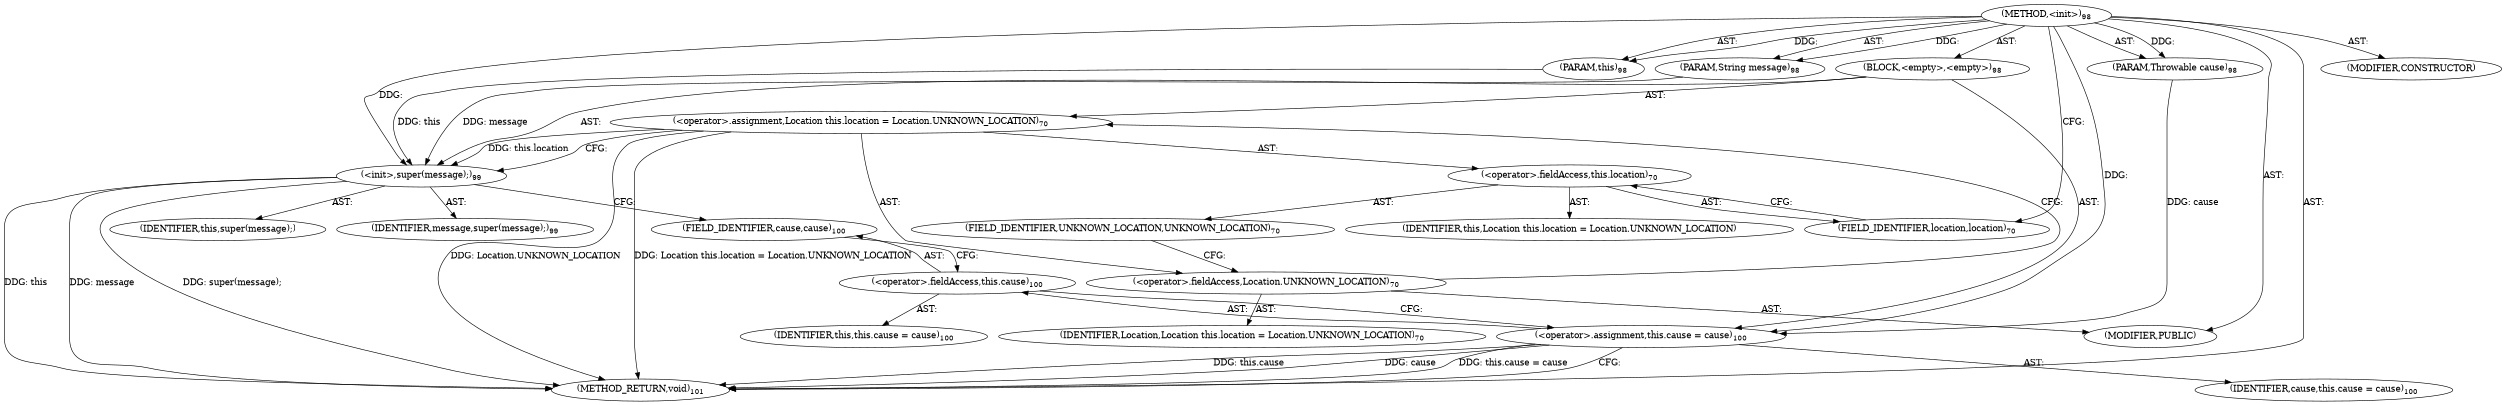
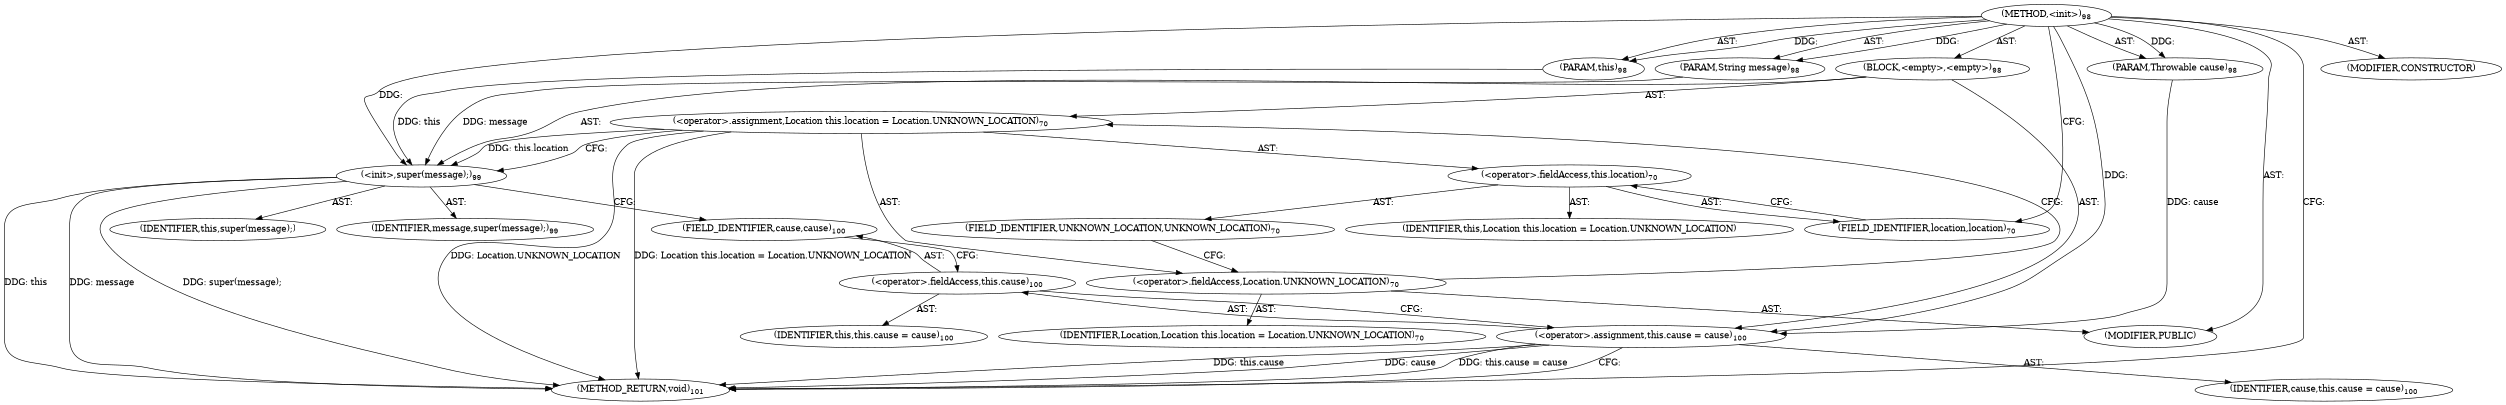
edge "(METHOD,<init>)" -> "(METHOD_RETURN,void)": label "AST: " -> "CFG: "
